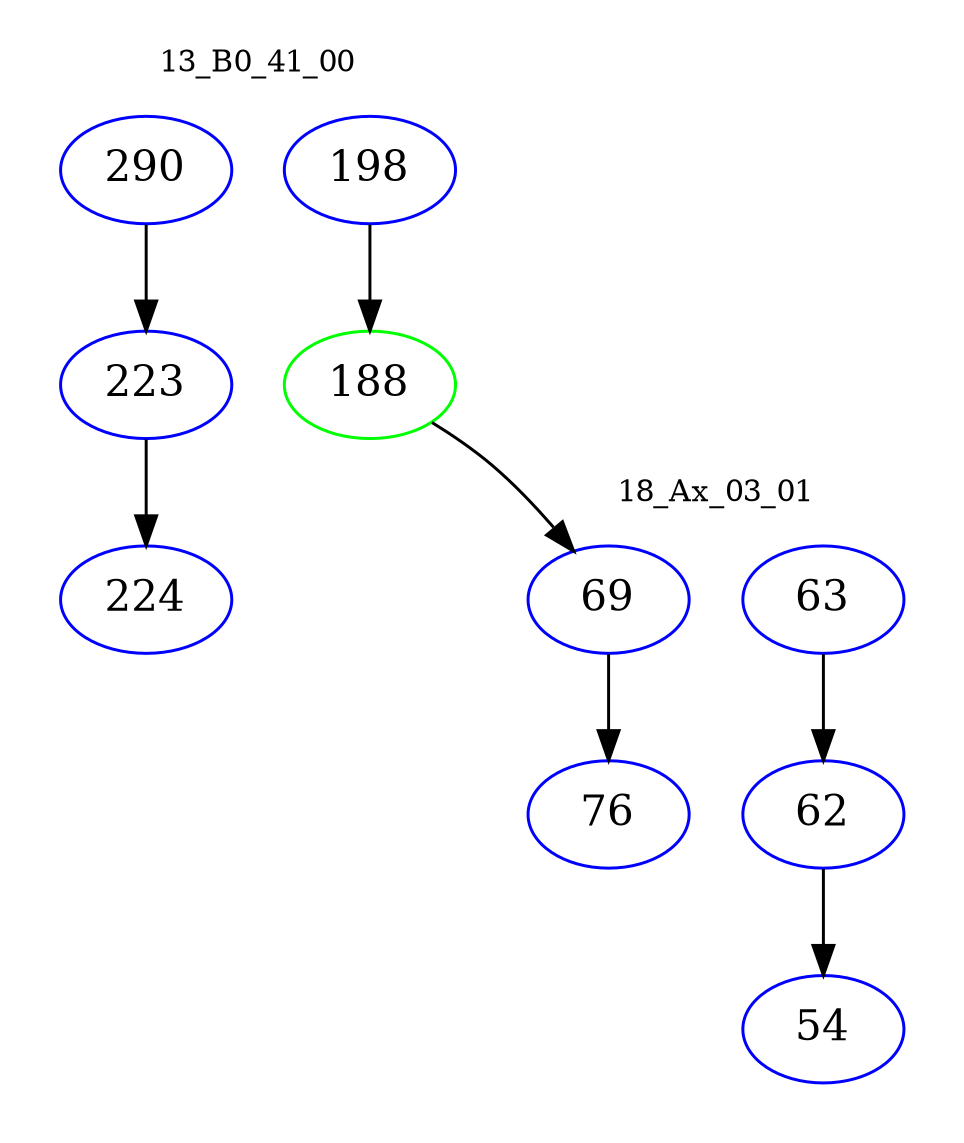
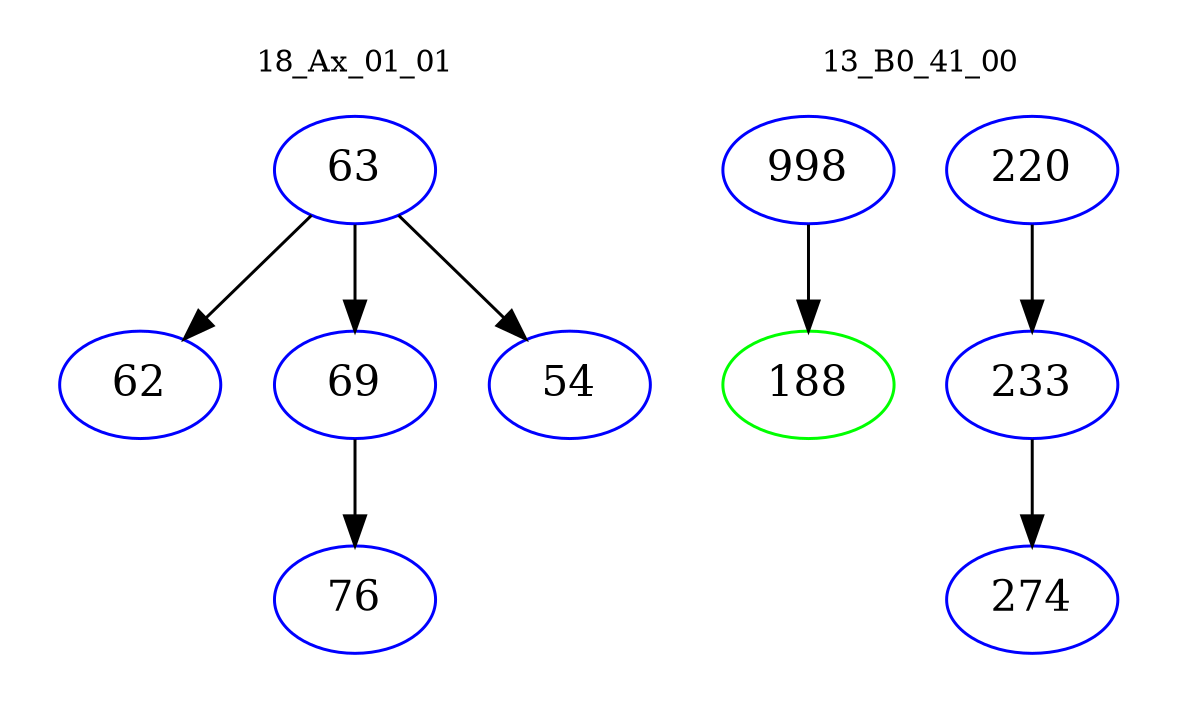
node "290": label "290" -> "220"
node "198": label "198" -> "998"
node "223": label "223" -> "233"
cluster "18_Ax_03_01": label "18_Ax_03_01" -> "18_Ax_01_01"
edge "188" -> "69": now "63" -> "69"
node "224": label "224" -> "274"
edge "62" -> "54": now "63" -> "54"
